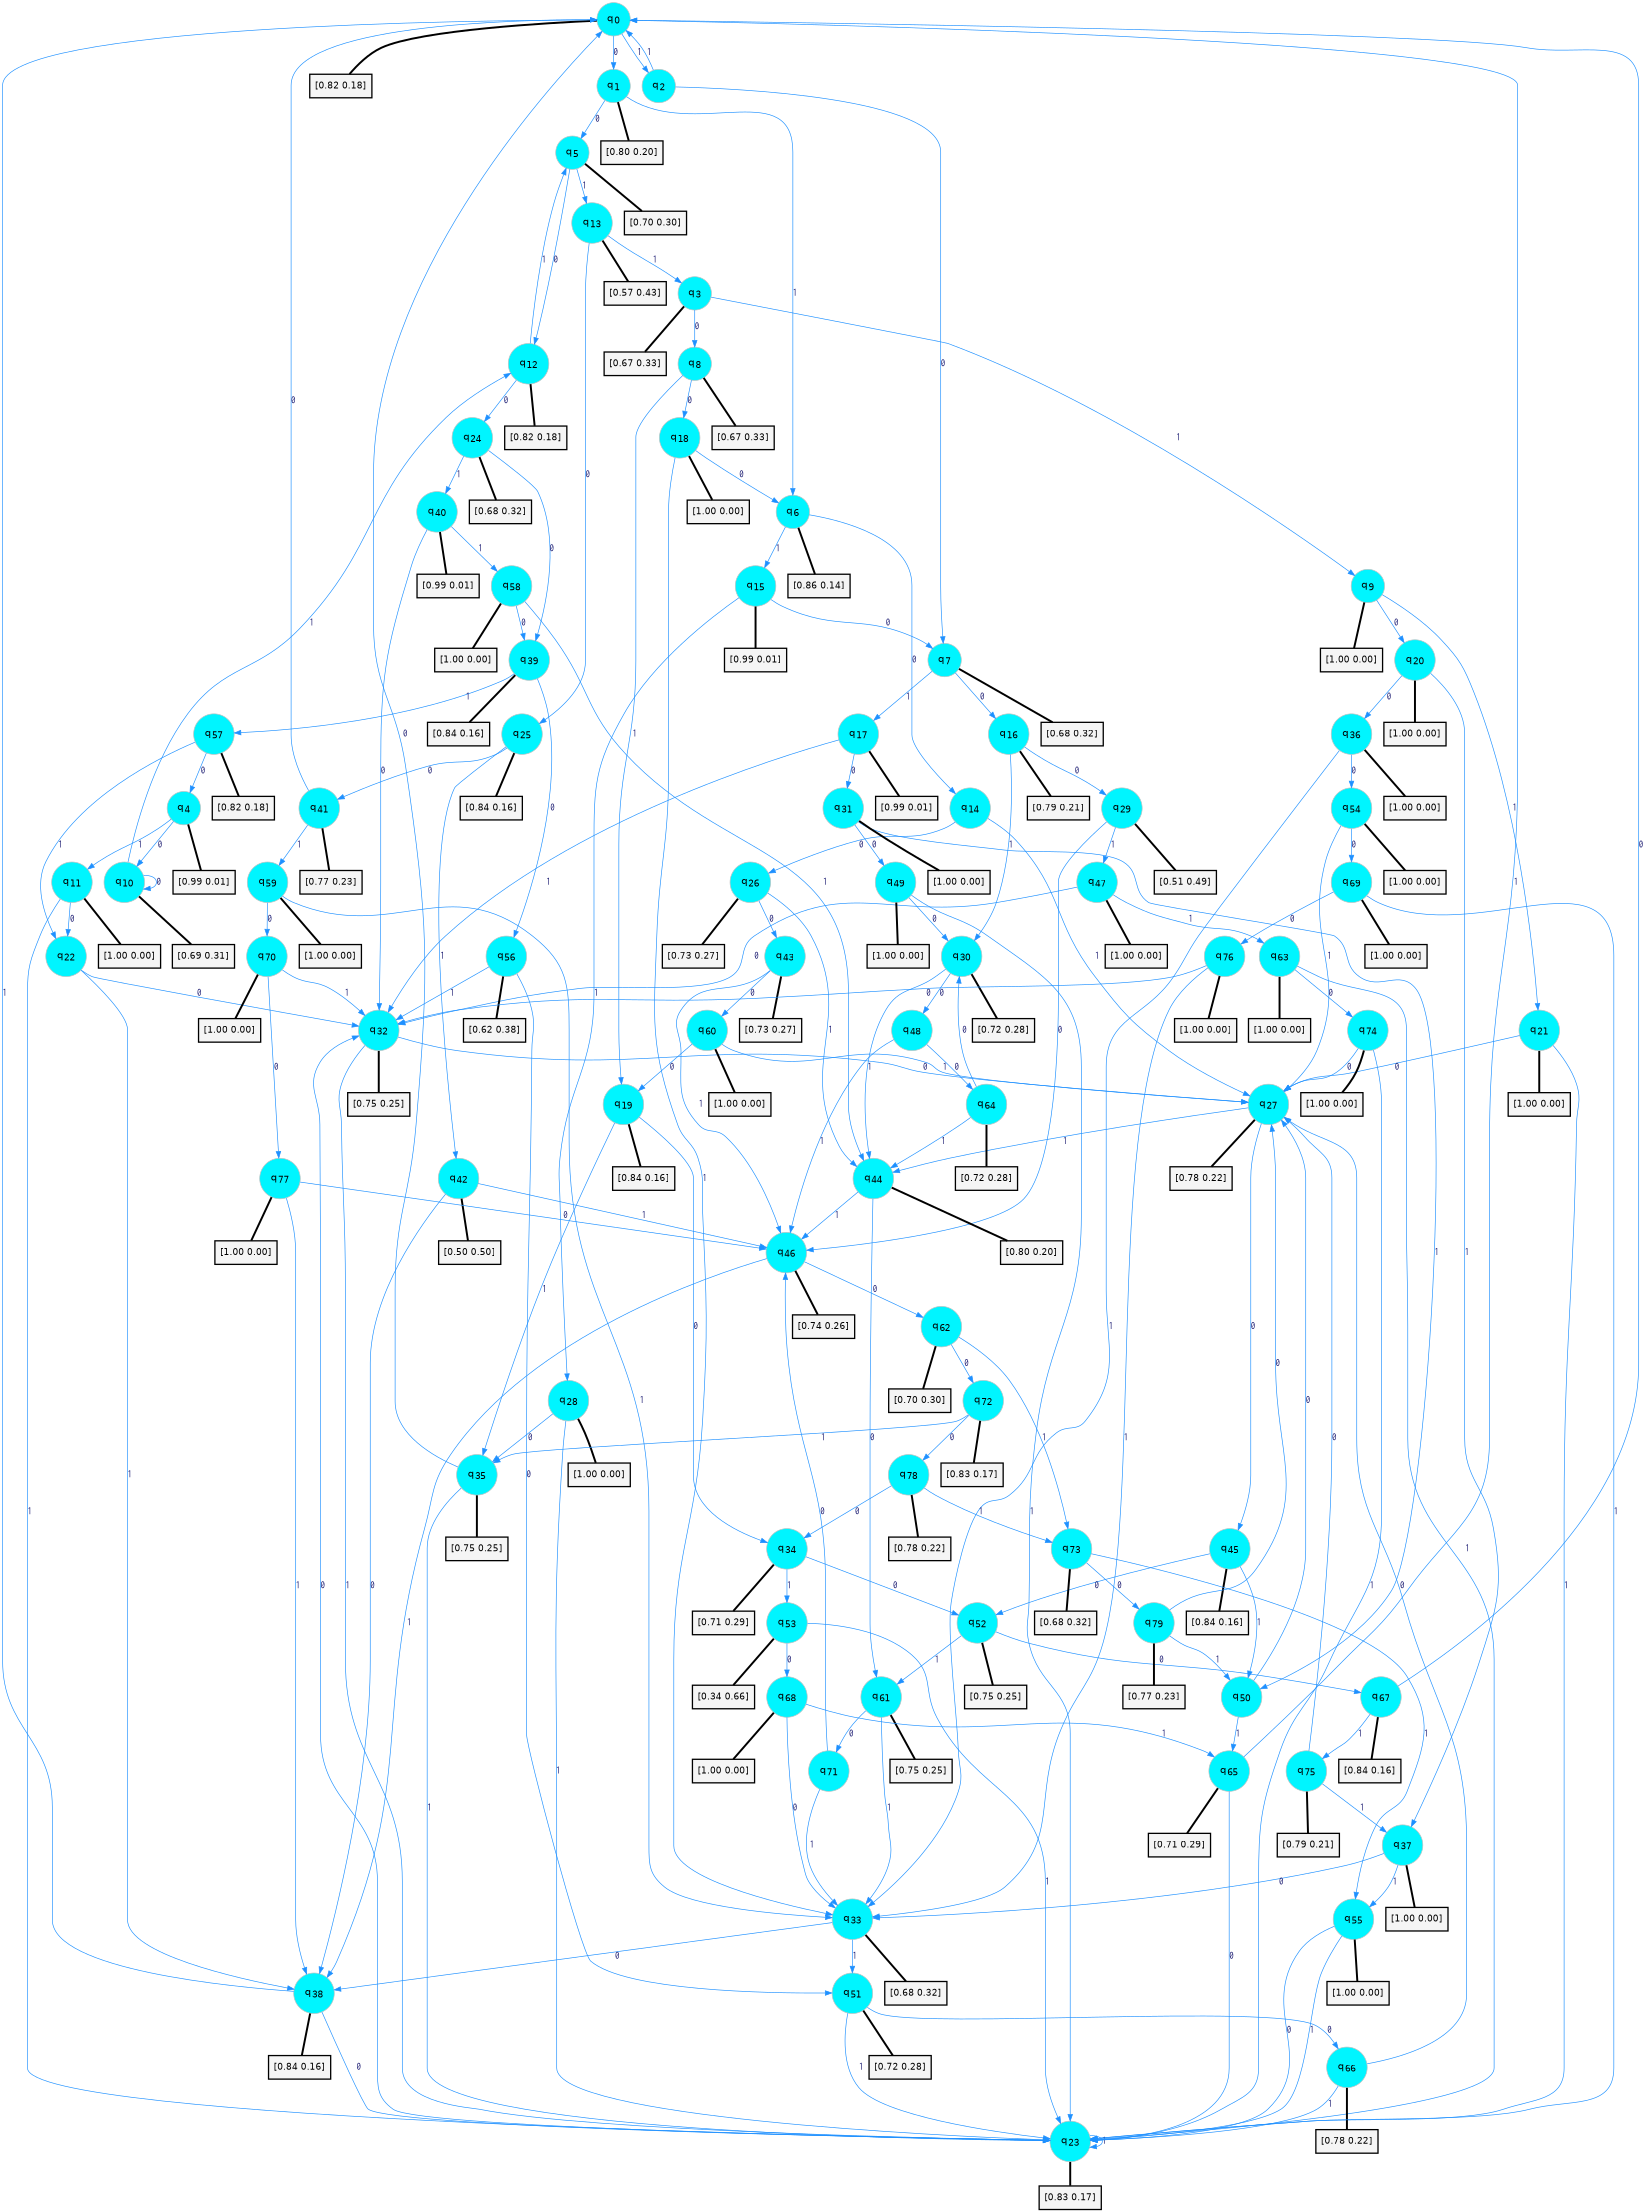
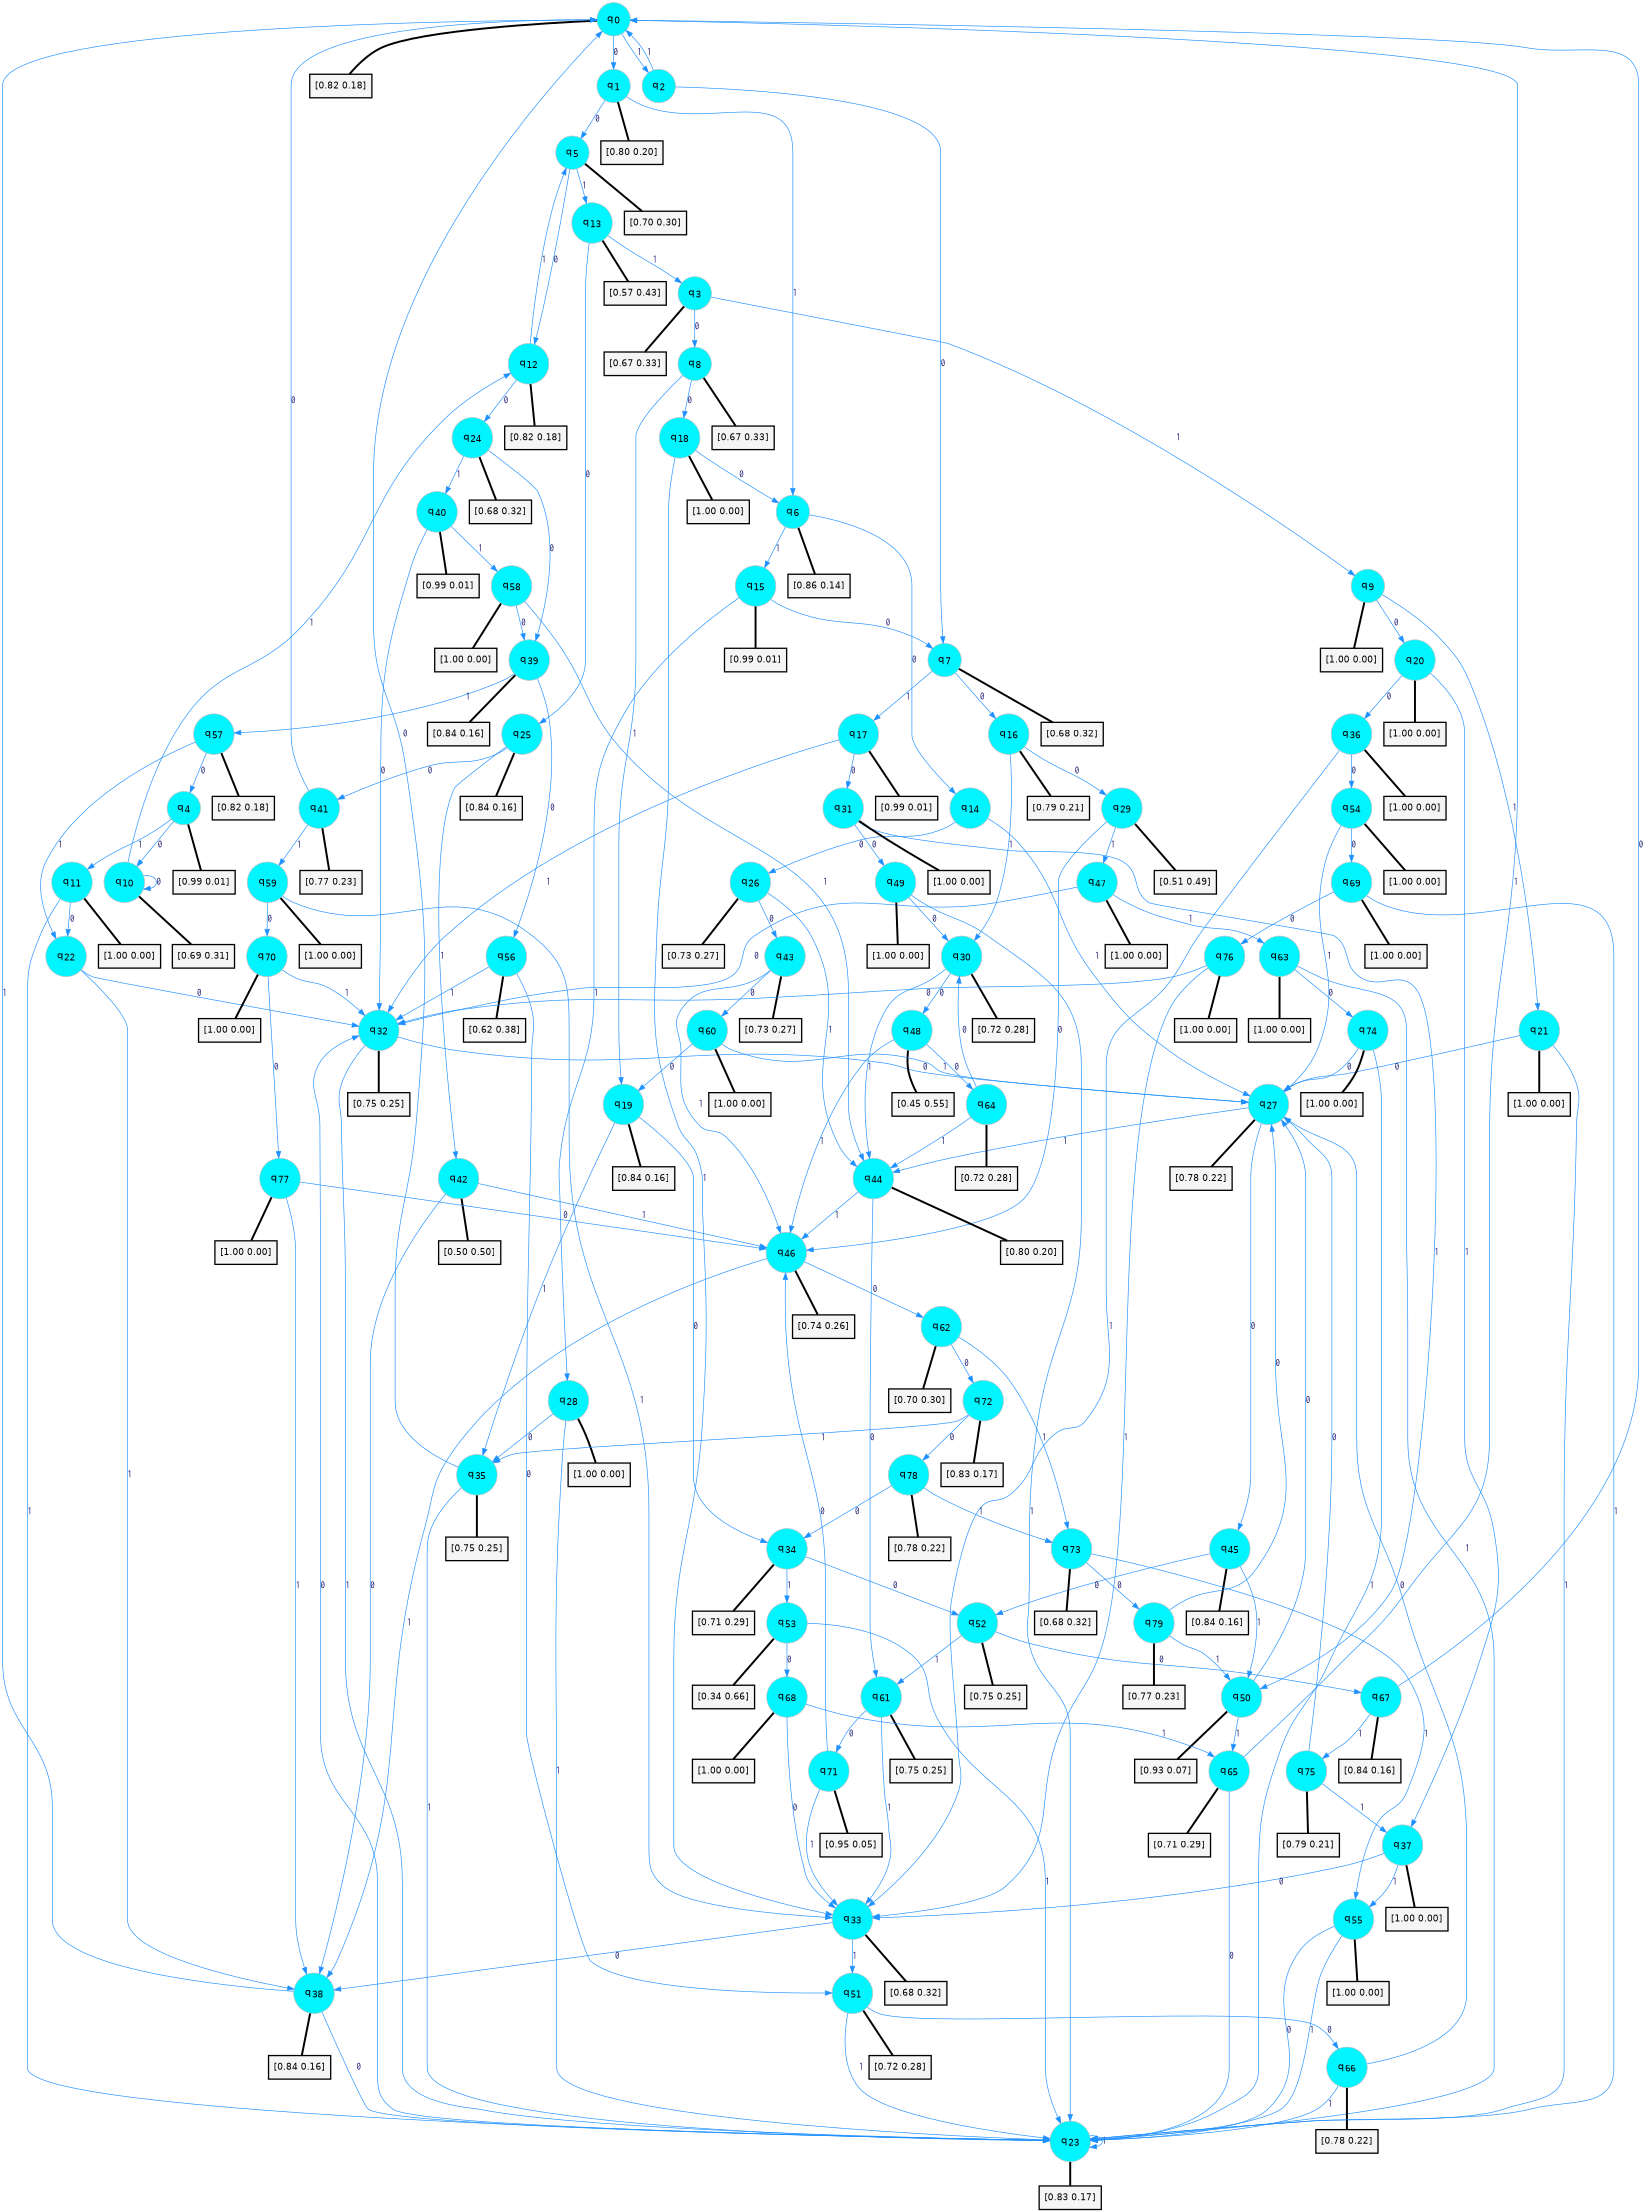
node "[0.45 0.55]": added
node "[0.93 0.07]": added
node "[0.95 0.05]": added
